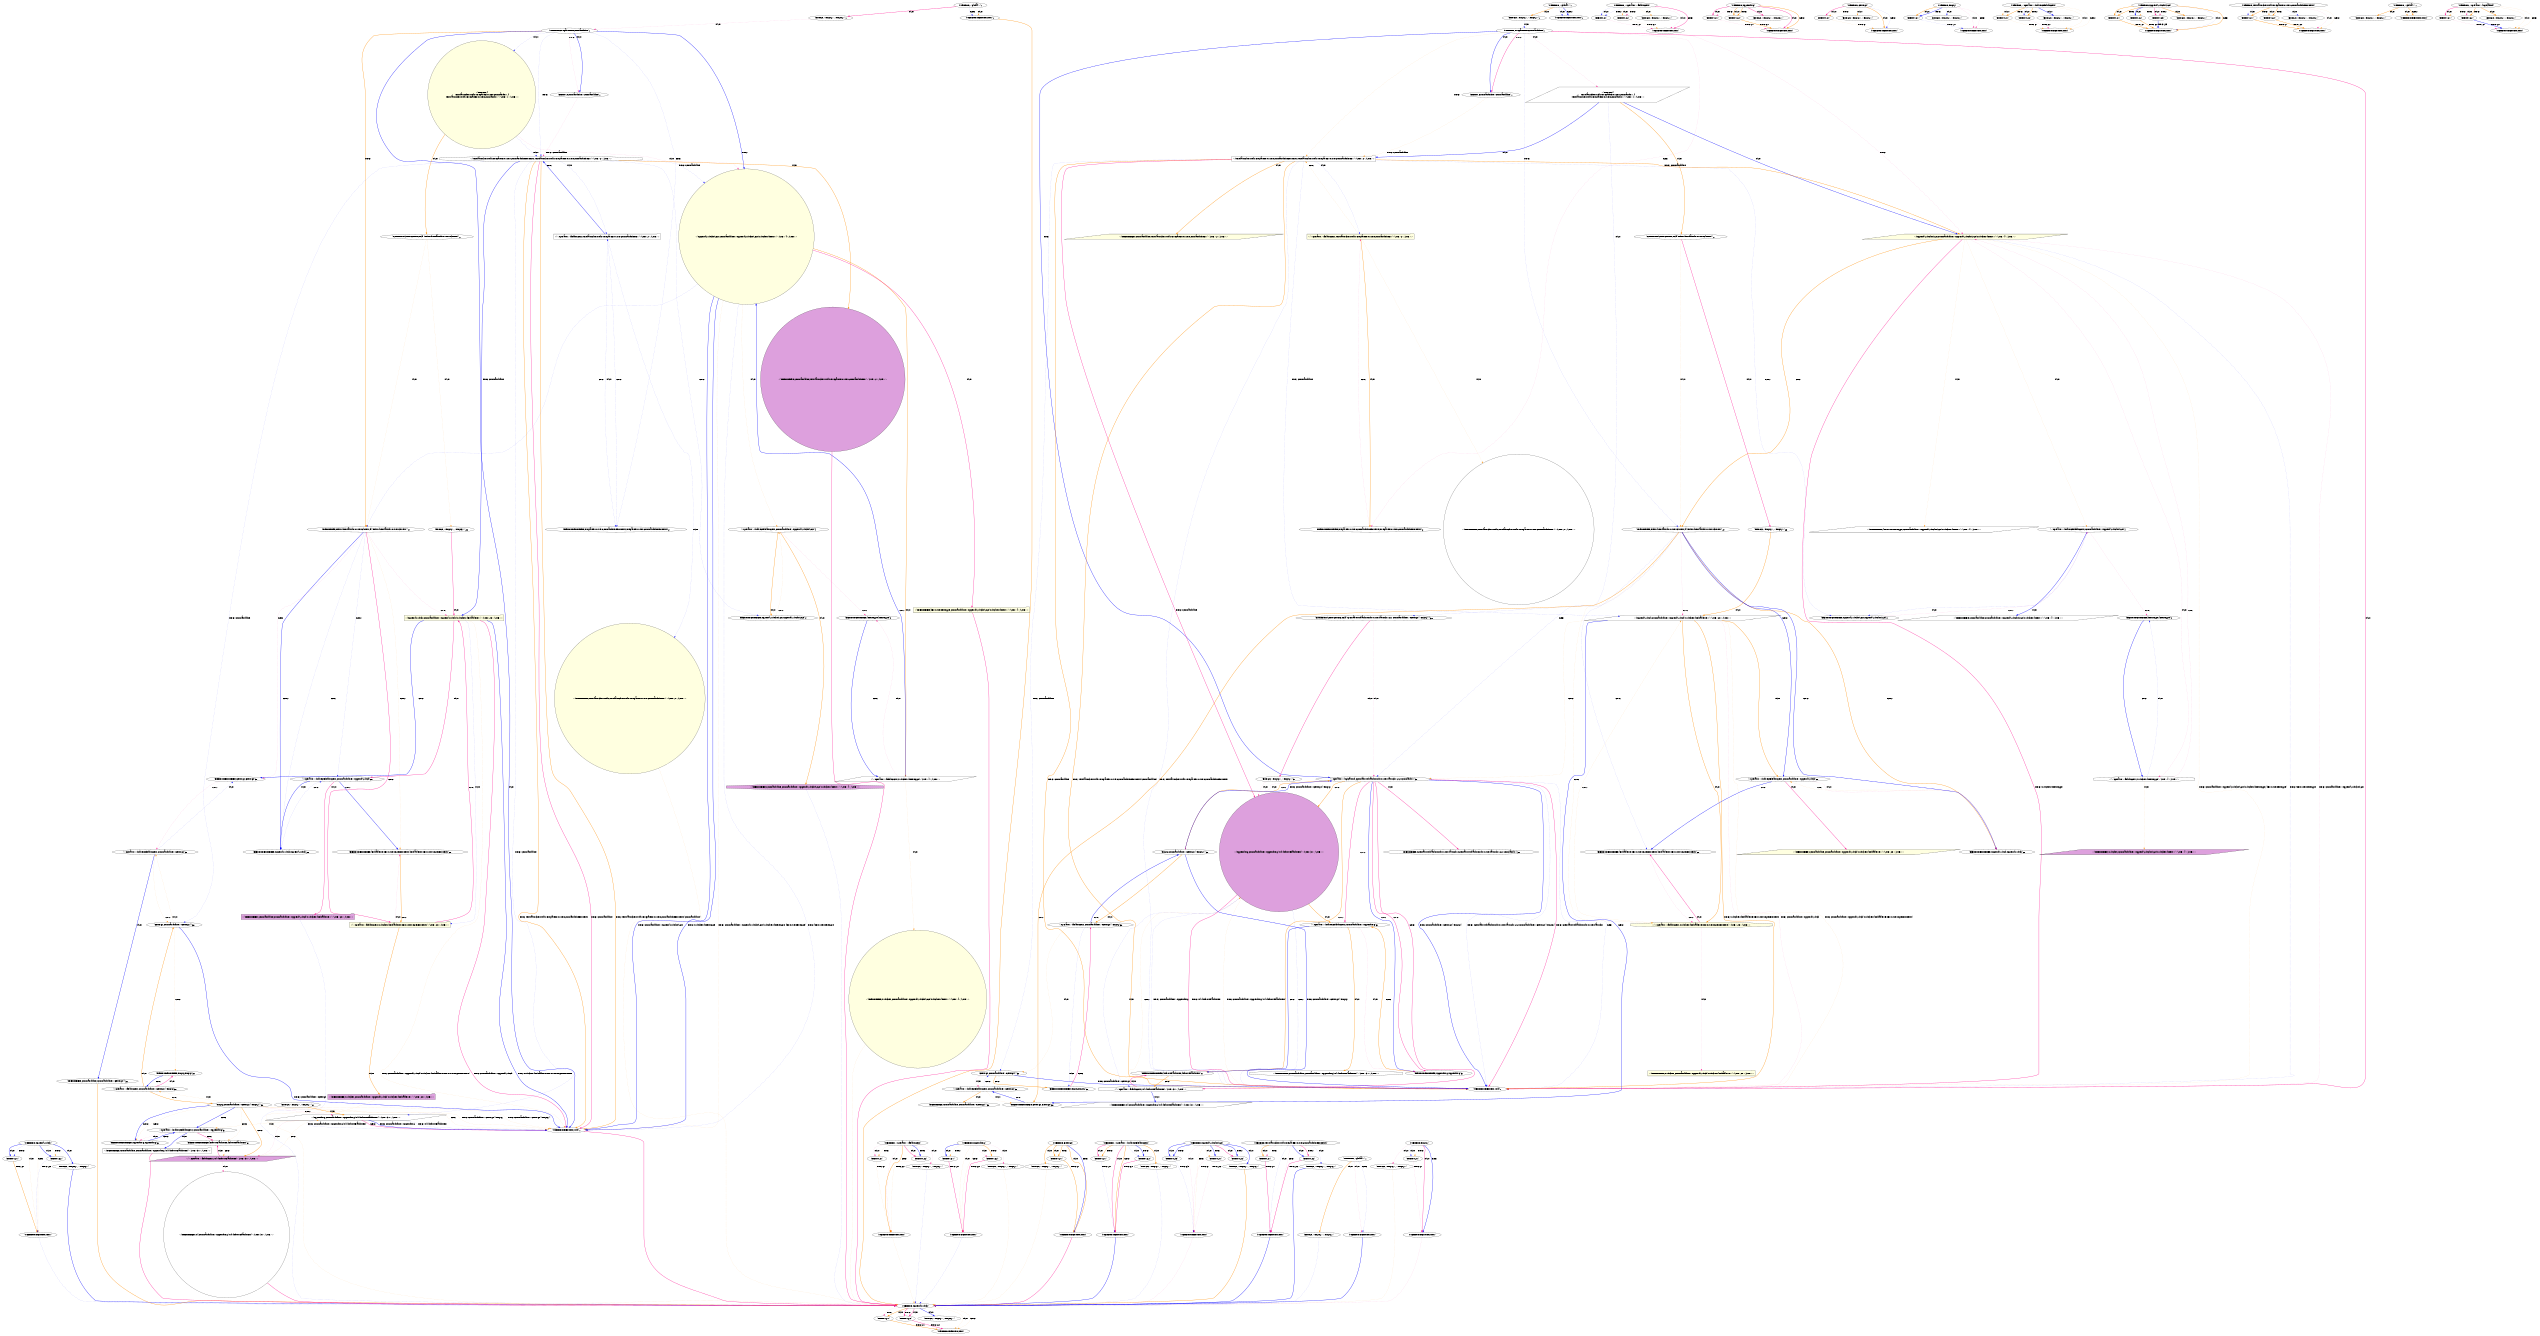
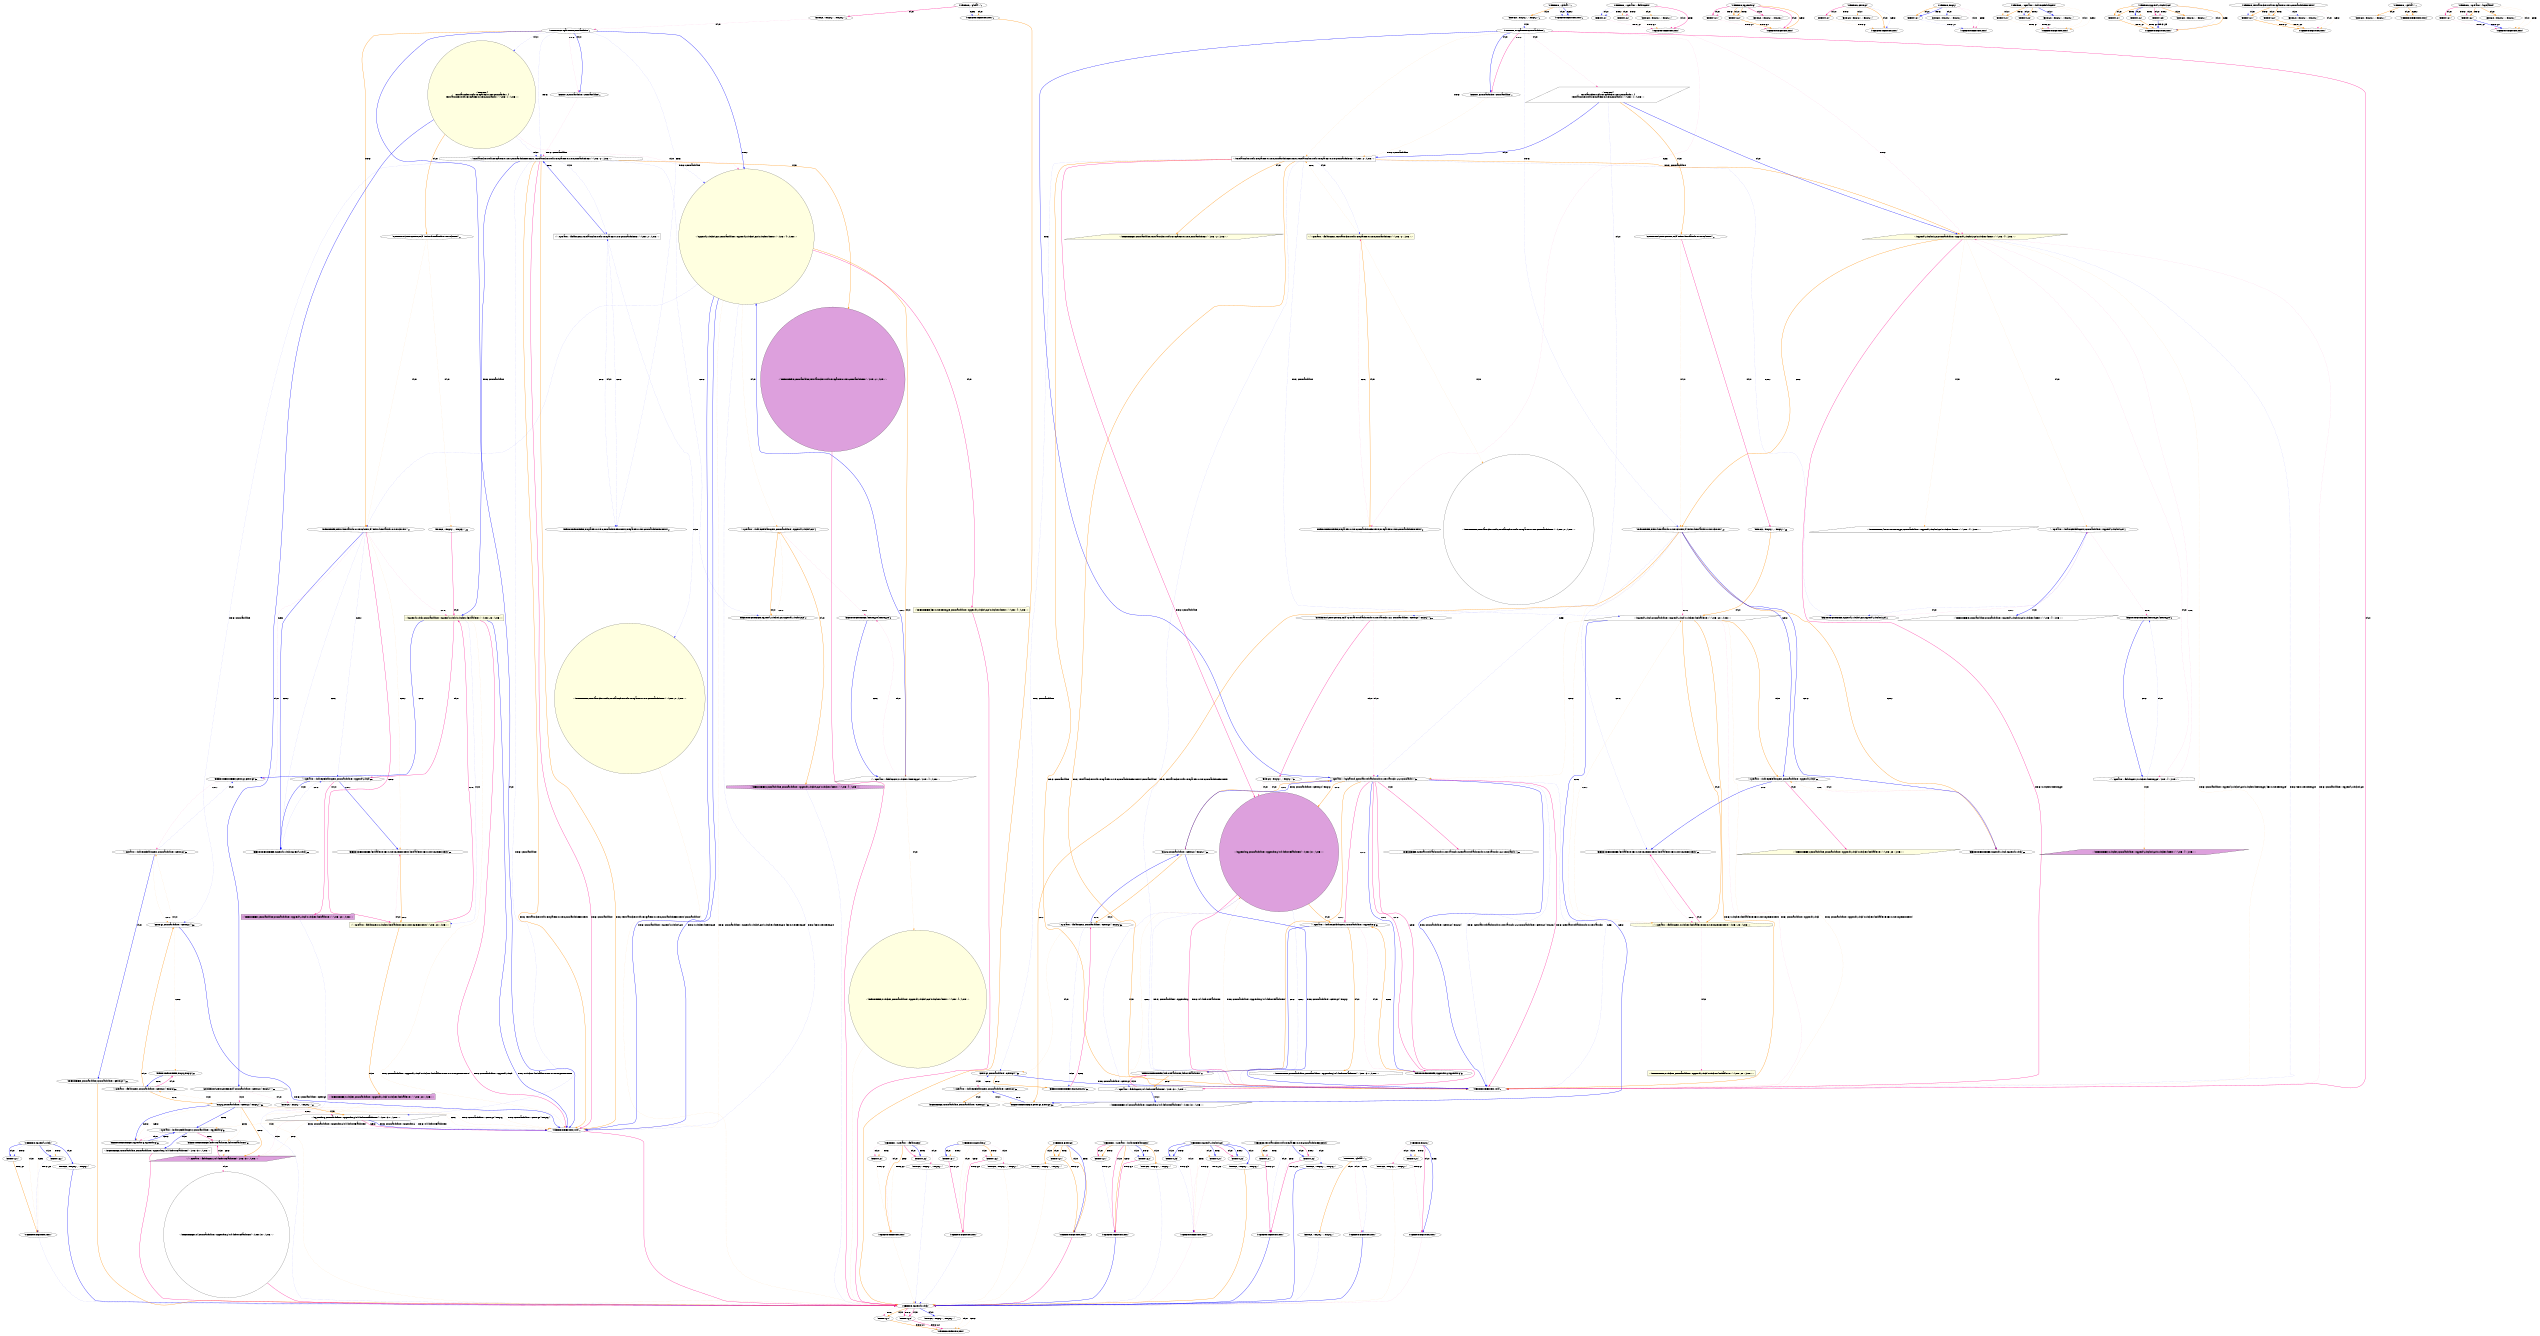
node "(CONTROL_STRUCTURE,IF,if (command_line->GetArgs().empty()))": added
